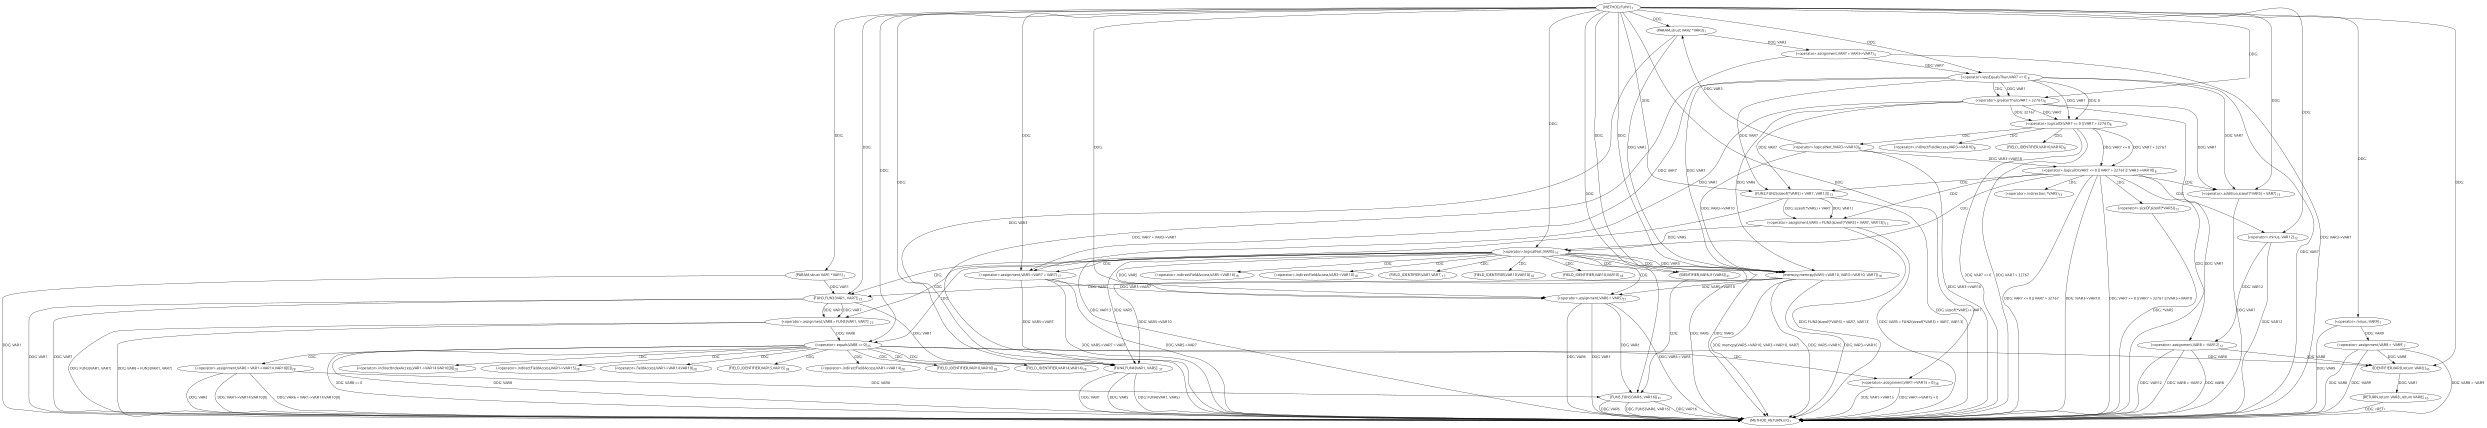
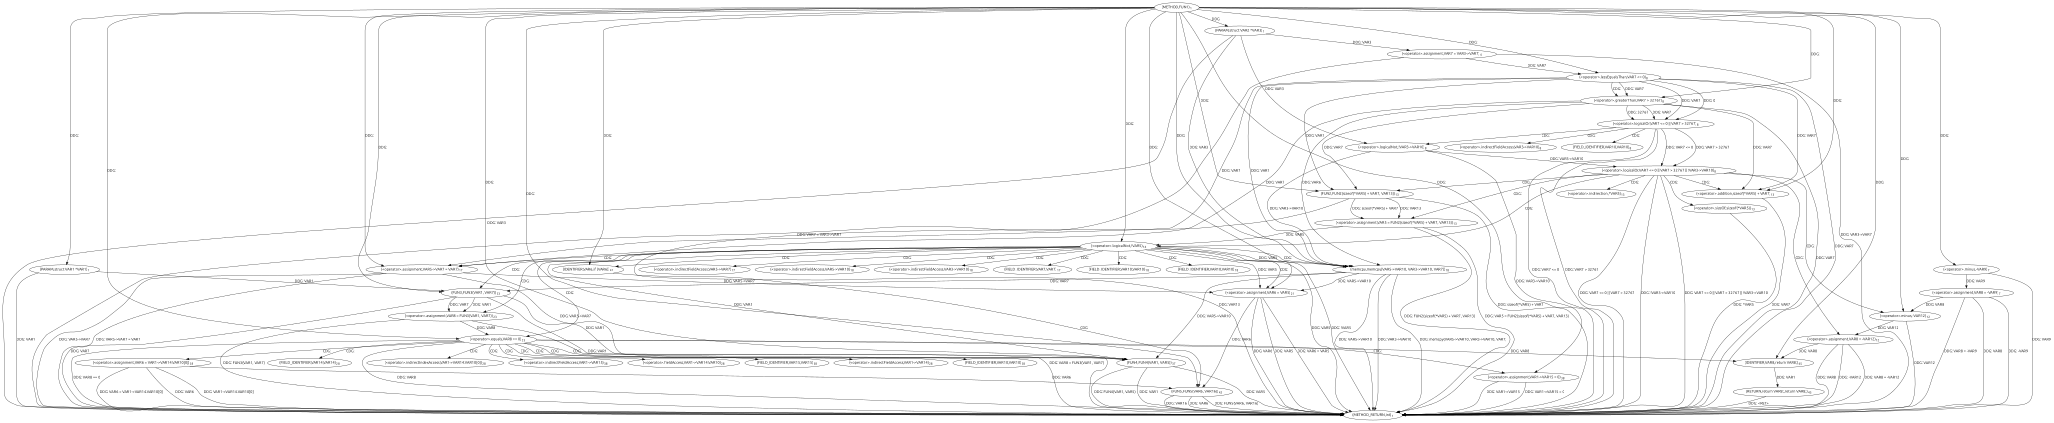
edge "(<operator>.logicalNot,!VAR3->VAR10)" -> "(PARAM,struct VAR2 *VAR3)": reversed
node "(<operator>.indirectFieldAccess,VAR5->VAR7)": added
edge "(<operator>.assignment,VAR8 = -VAR9)" -> "(IDENTIFIER,VAR8,return VAR8;)": now "(<operator>.assignment,VAR8 = -VAR9)" -> "(<operator>.minus,-VAR12)"
